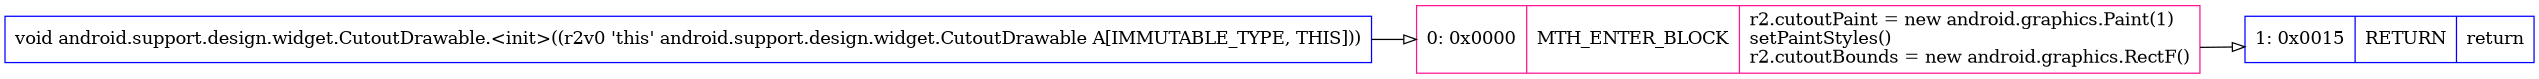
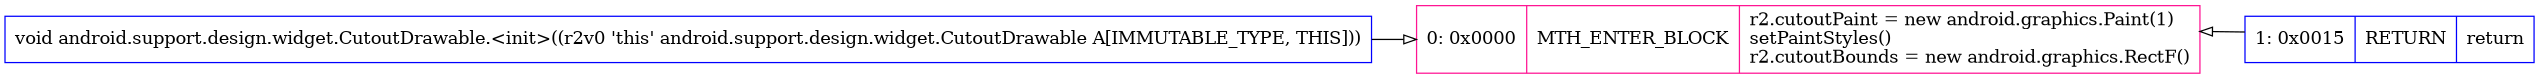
edge "0: 0x0000" -> "1: 0x0015": reversed
